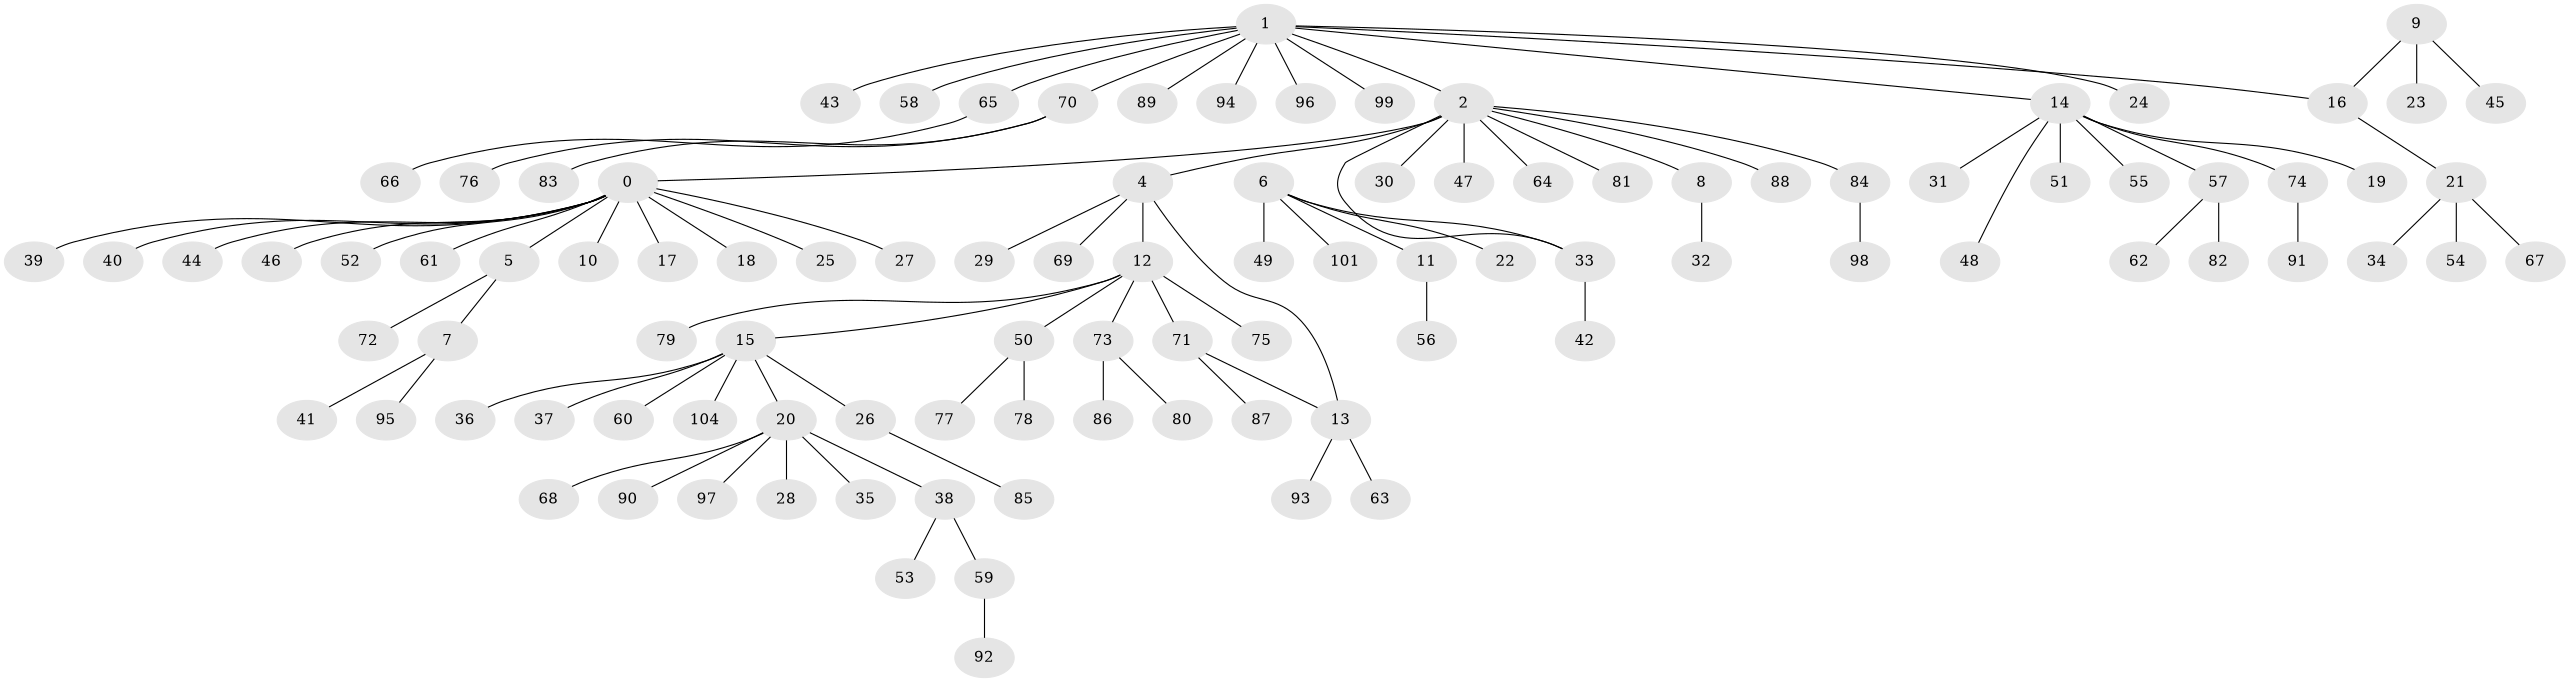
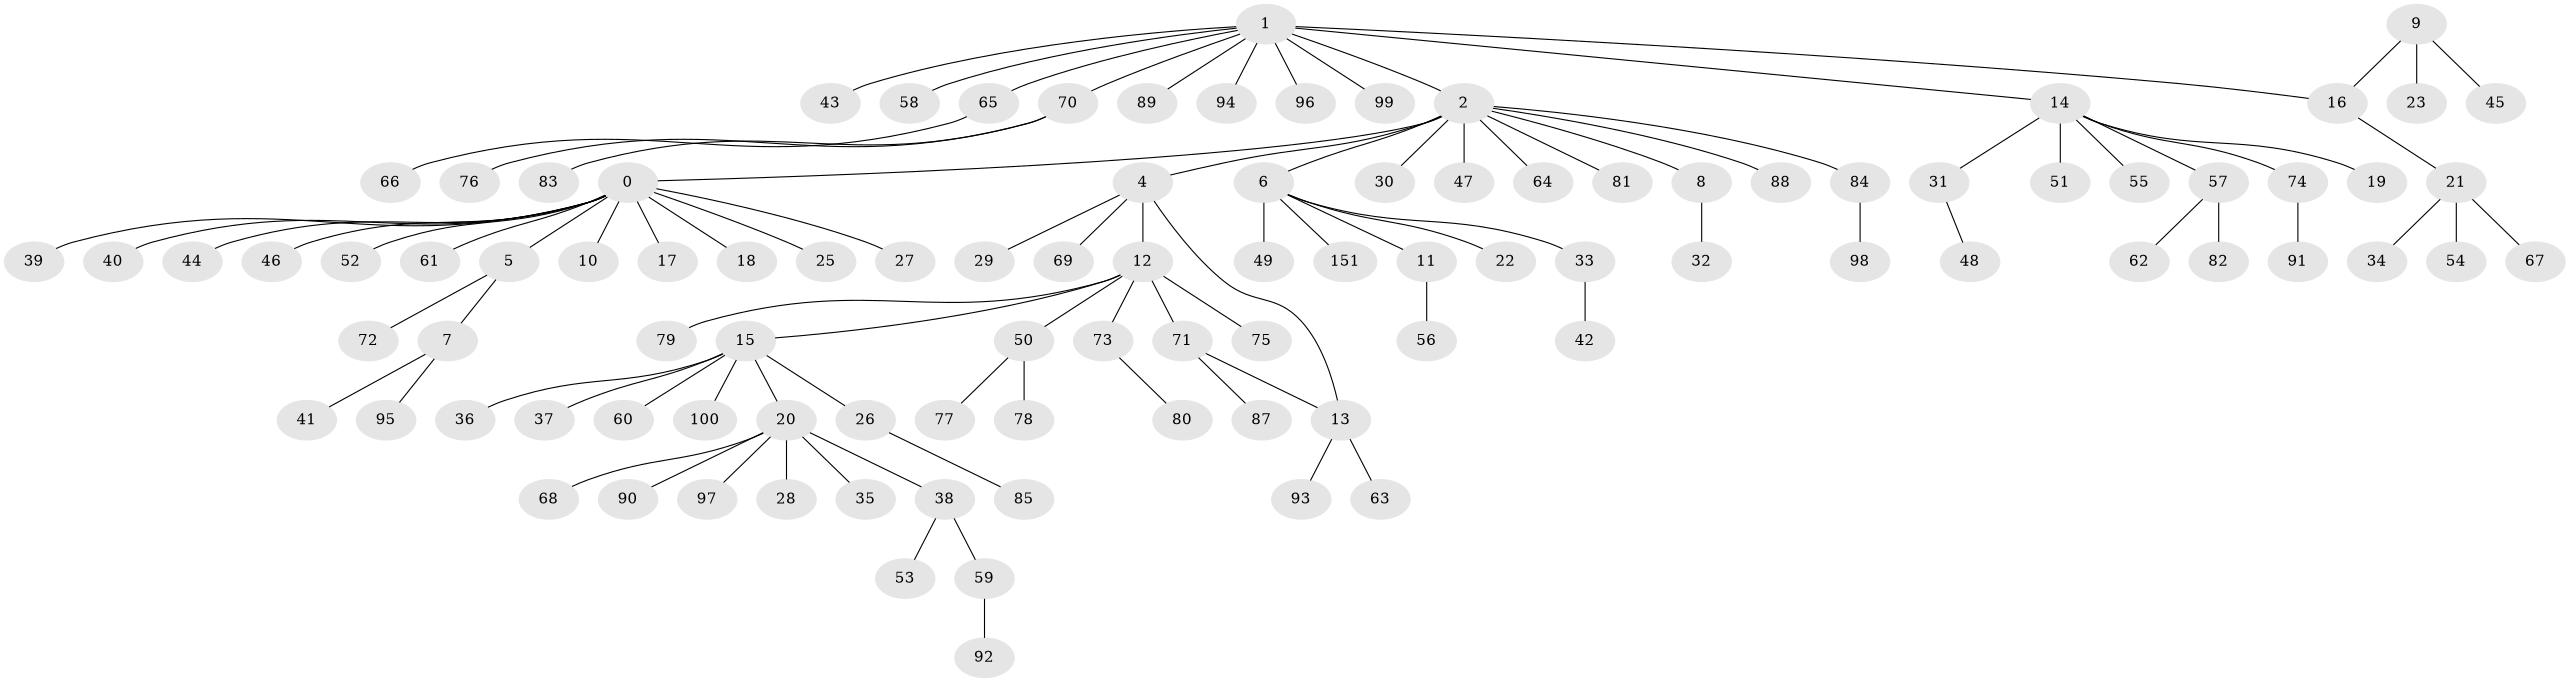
node "24": removed
edge "14" -- "48": now "31" -- "48"
edge "2" -- "33": now "2" -- "6"
node "101": label "101" -> "151"
node "104": label "104" -> "100"
node "86": removed
